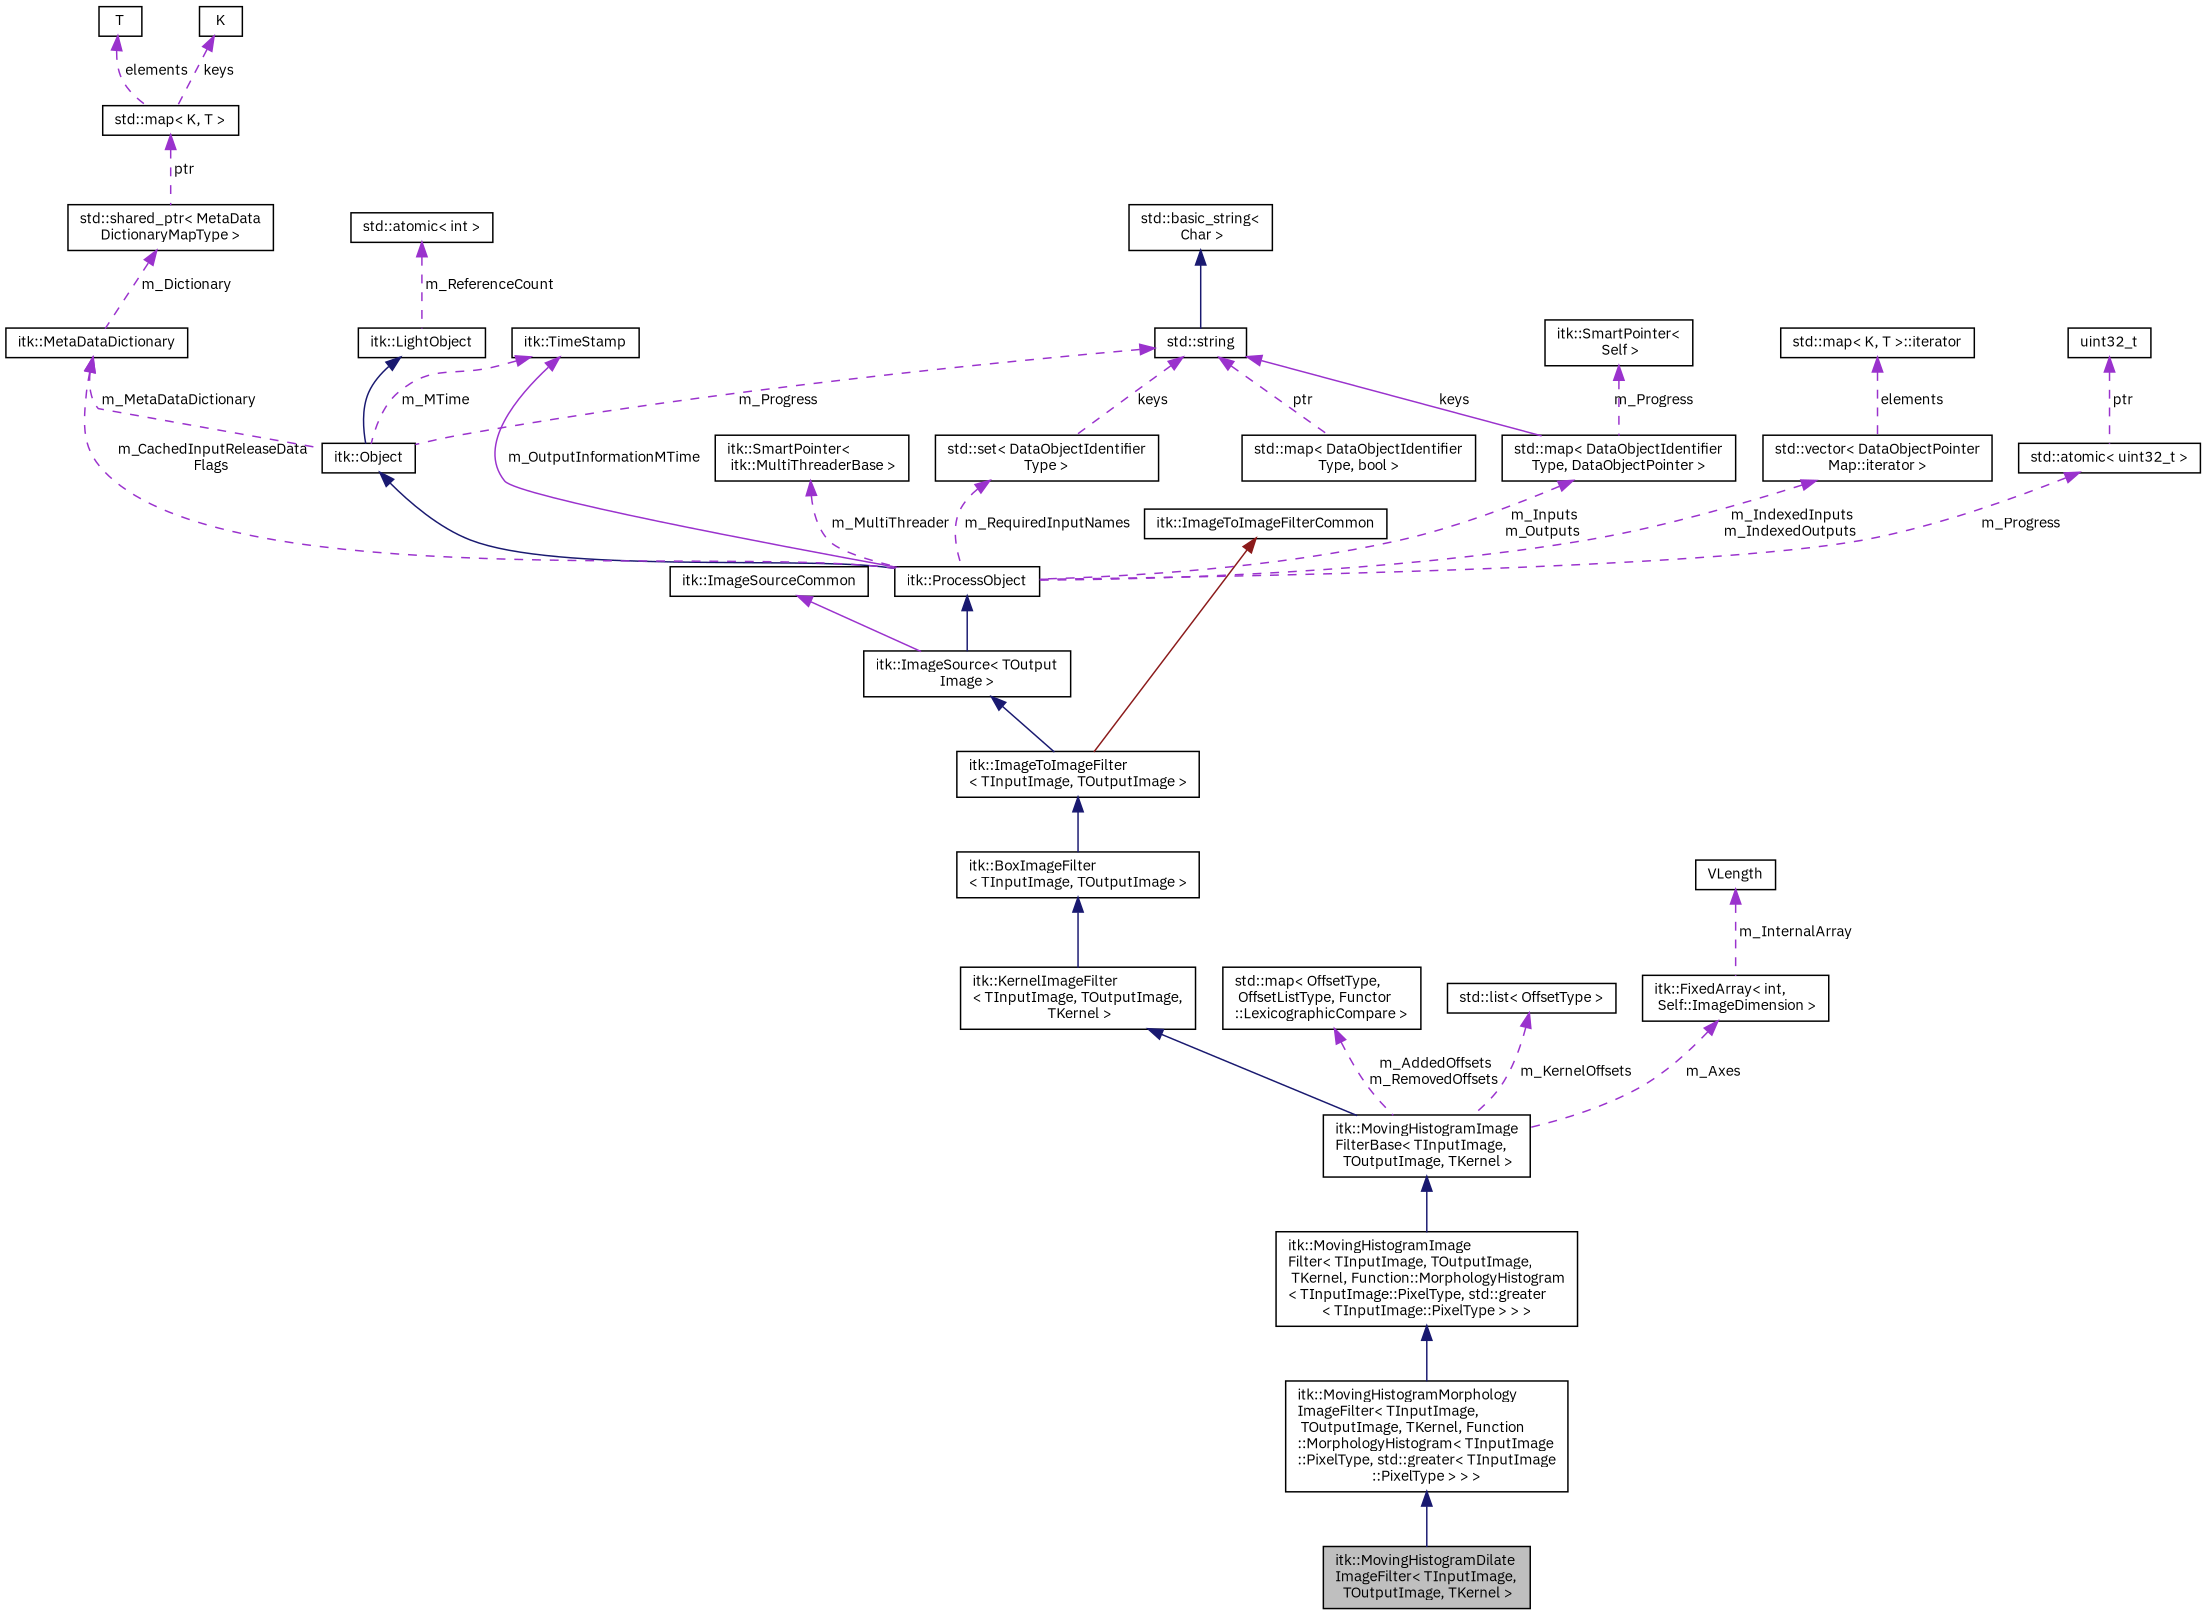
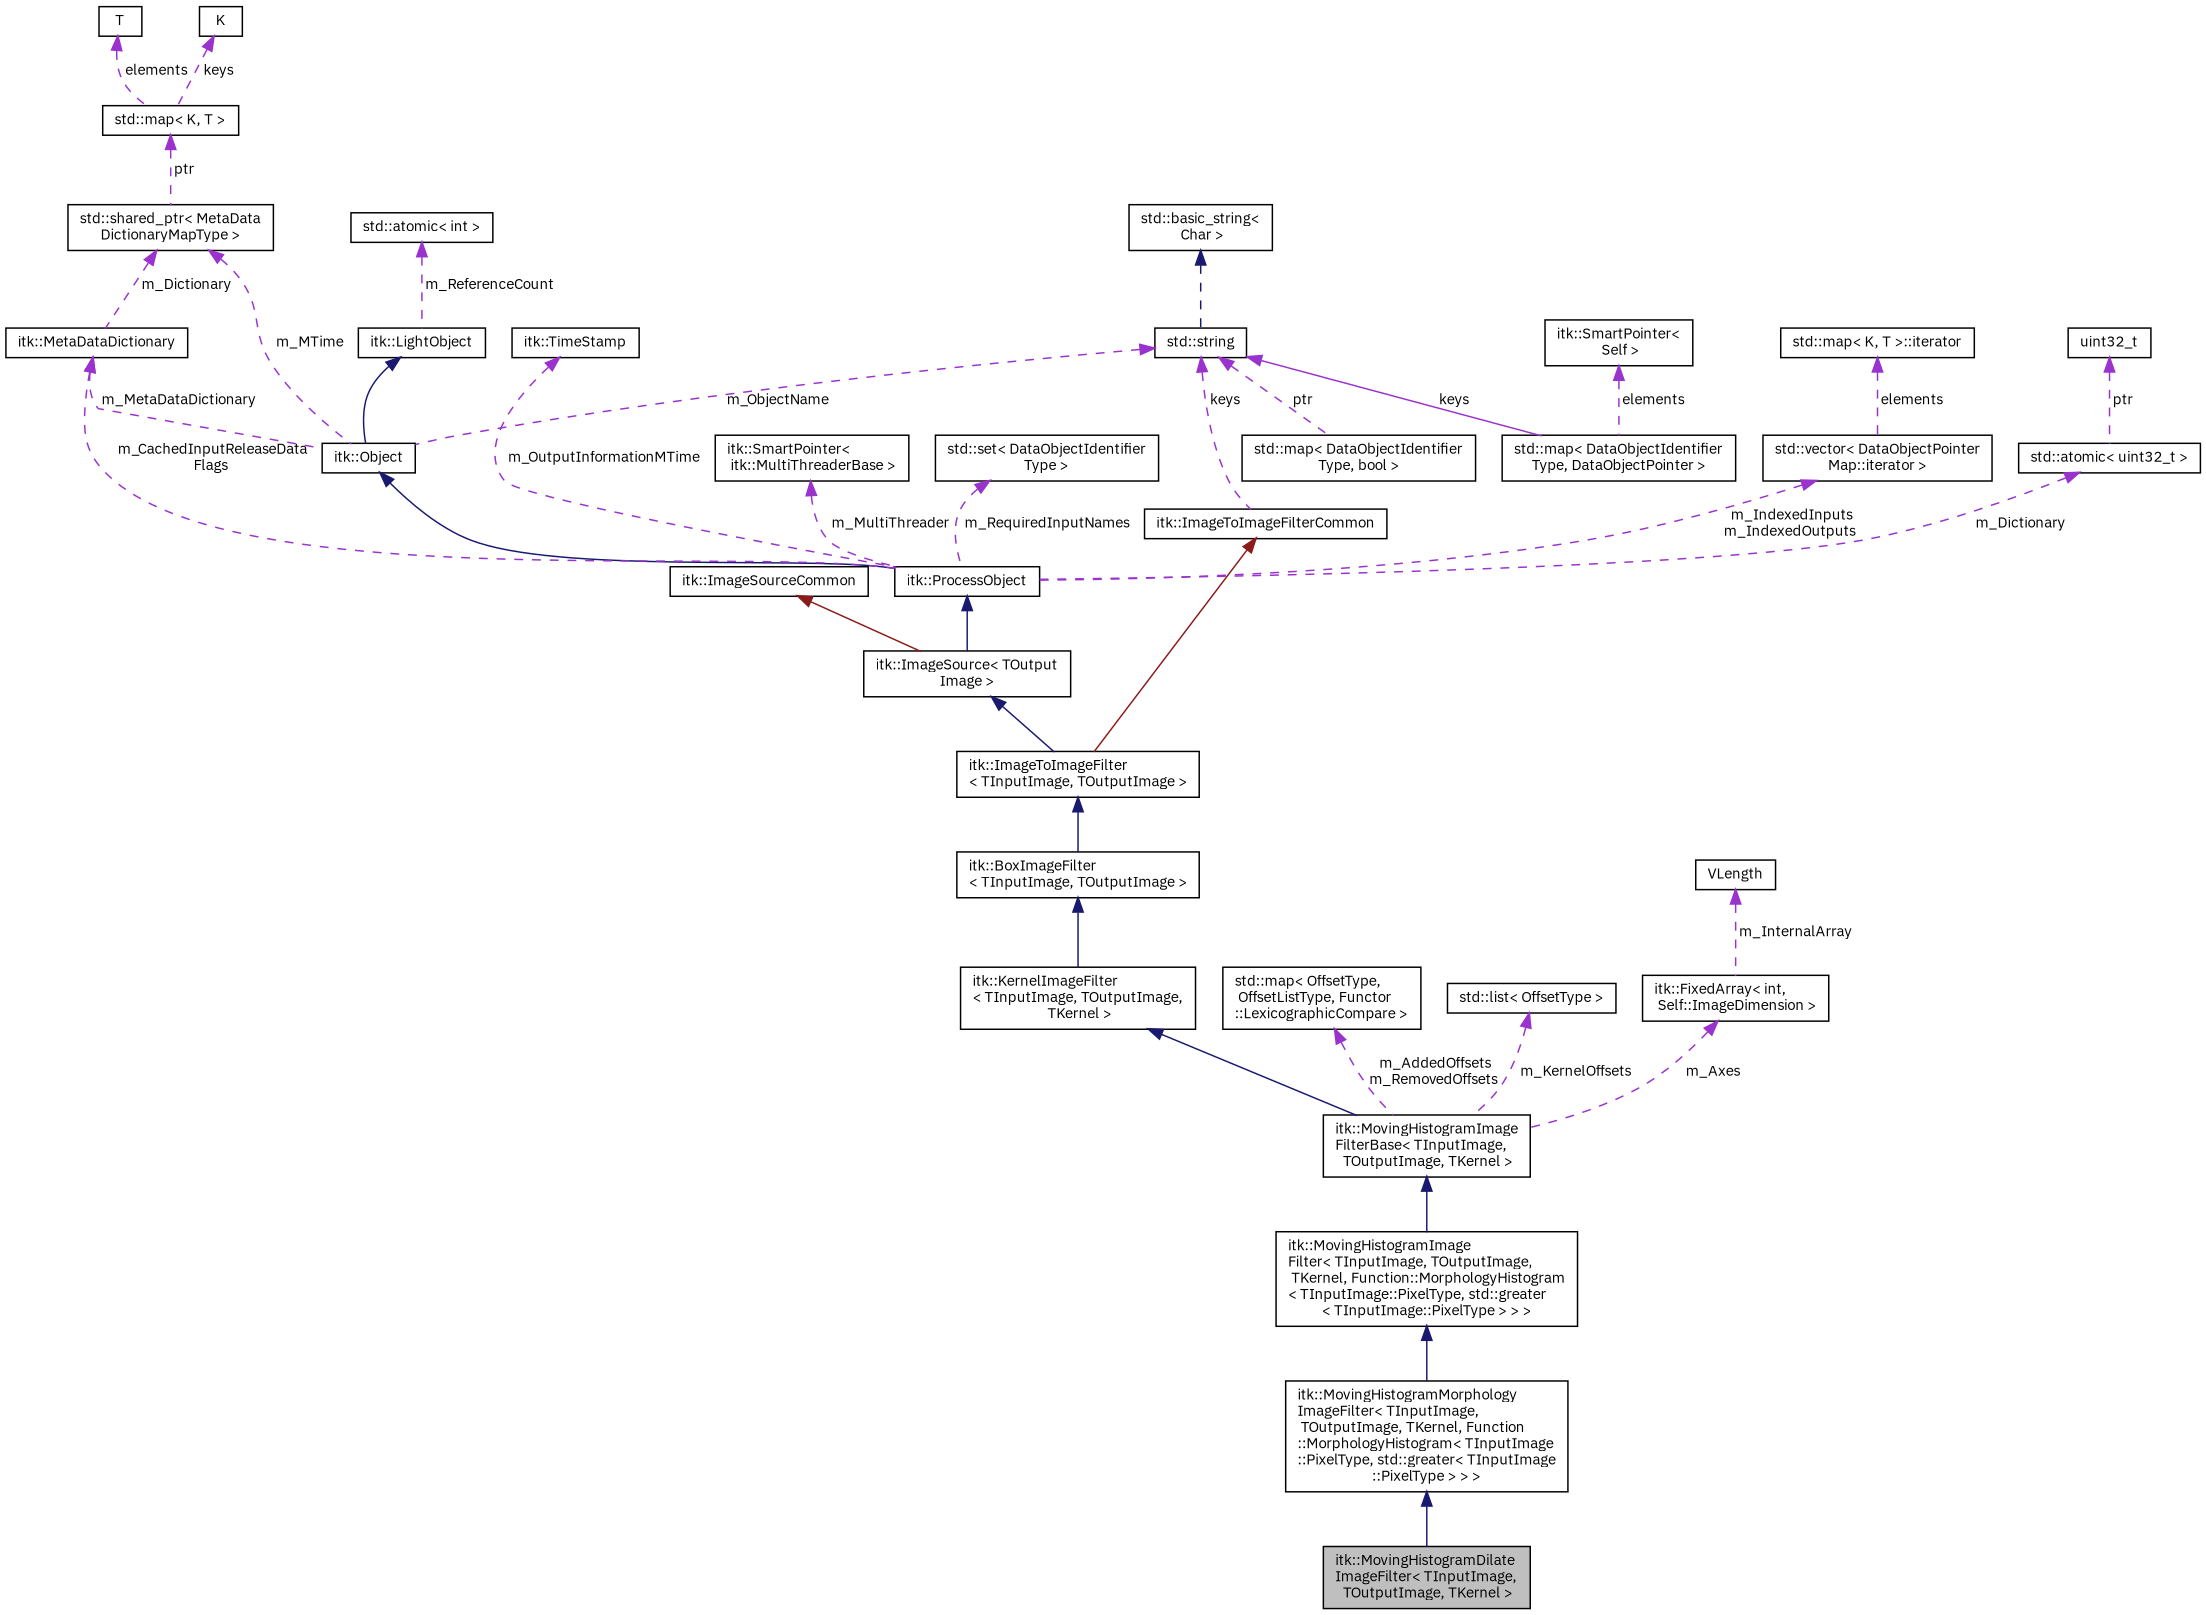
edge "std::string" -> "std::basic_string< Char >": style solid -> dashed
edge "itk::Object" -> "itk::TimeStamp": now "itk::Object" -> "std::shared_ptr< MetaData DictionaryMapType >"
edge "itk::Object" -> "std::string": label " m_Progress" -> " m_ObjectName"
edge "std::map< DataObjectIdentifier Type, DataObjectPointer >" -> "itk::SmartPointer< Self >": label " m_Progress" -> " elements"
edge "std::set< DataObjectIdentifier Type >" -> "std::string": now "itk::ImageToImageFilterCommon" -> "std::string"
edge "itk::ProcessObject" -> "itk::TimeStamp": style solid -> dashed
edge "itk::ProcessObject" -> "std::atomic< uint32_t >": label " m_Progress" -> " m_Dictionary"
edge "itk::ProcessObject" -> "std::map< DataObjectIdentifier Type, DataObjectPointer >": removed, label "m_Inputs m_Outputs"
edge "itk::ImageSource< TOutput Image >" -> "itk::ImageSourceCommon": color darkorchid3 -> firebrick4
